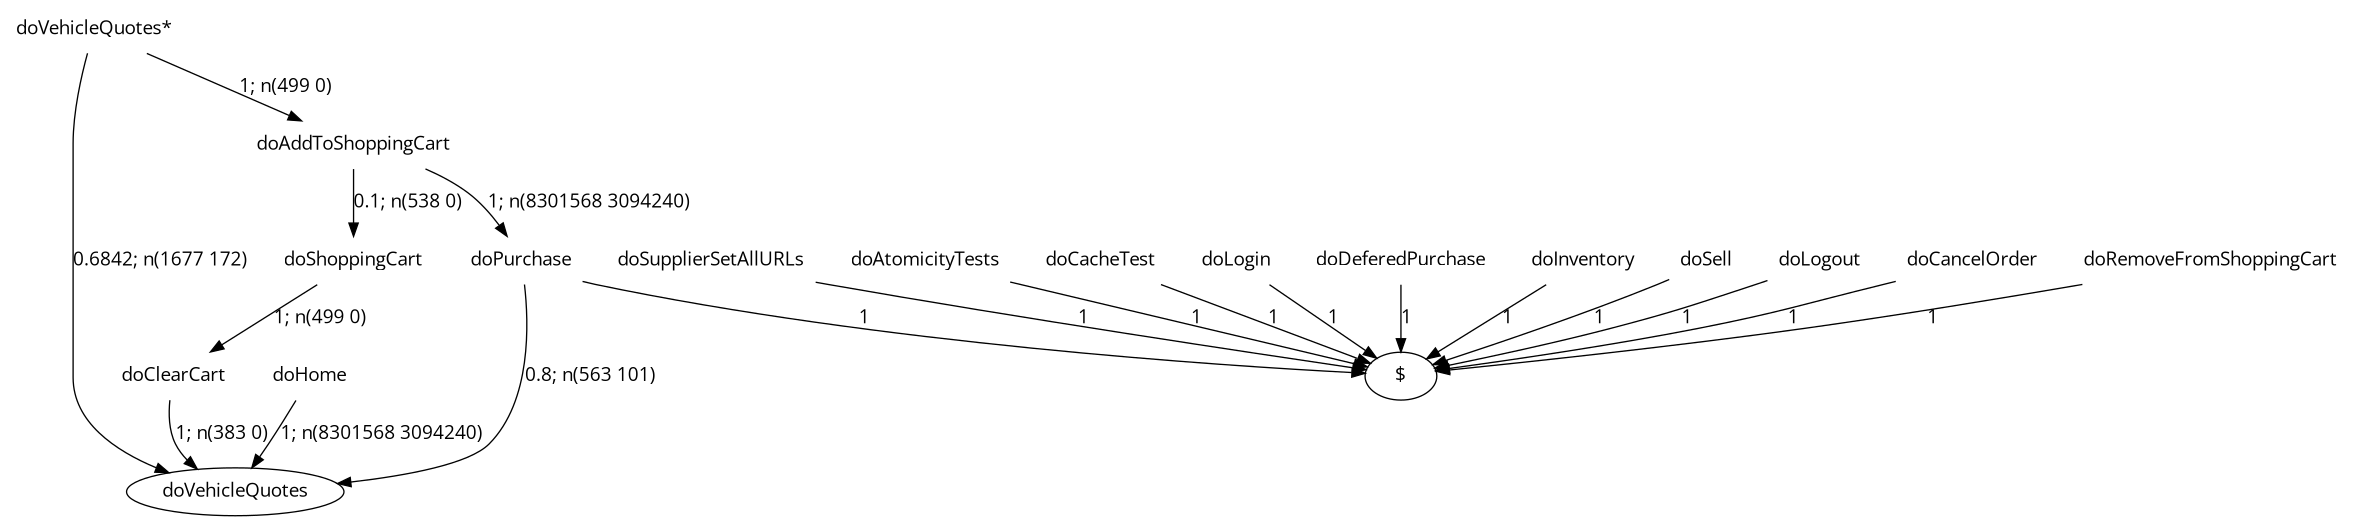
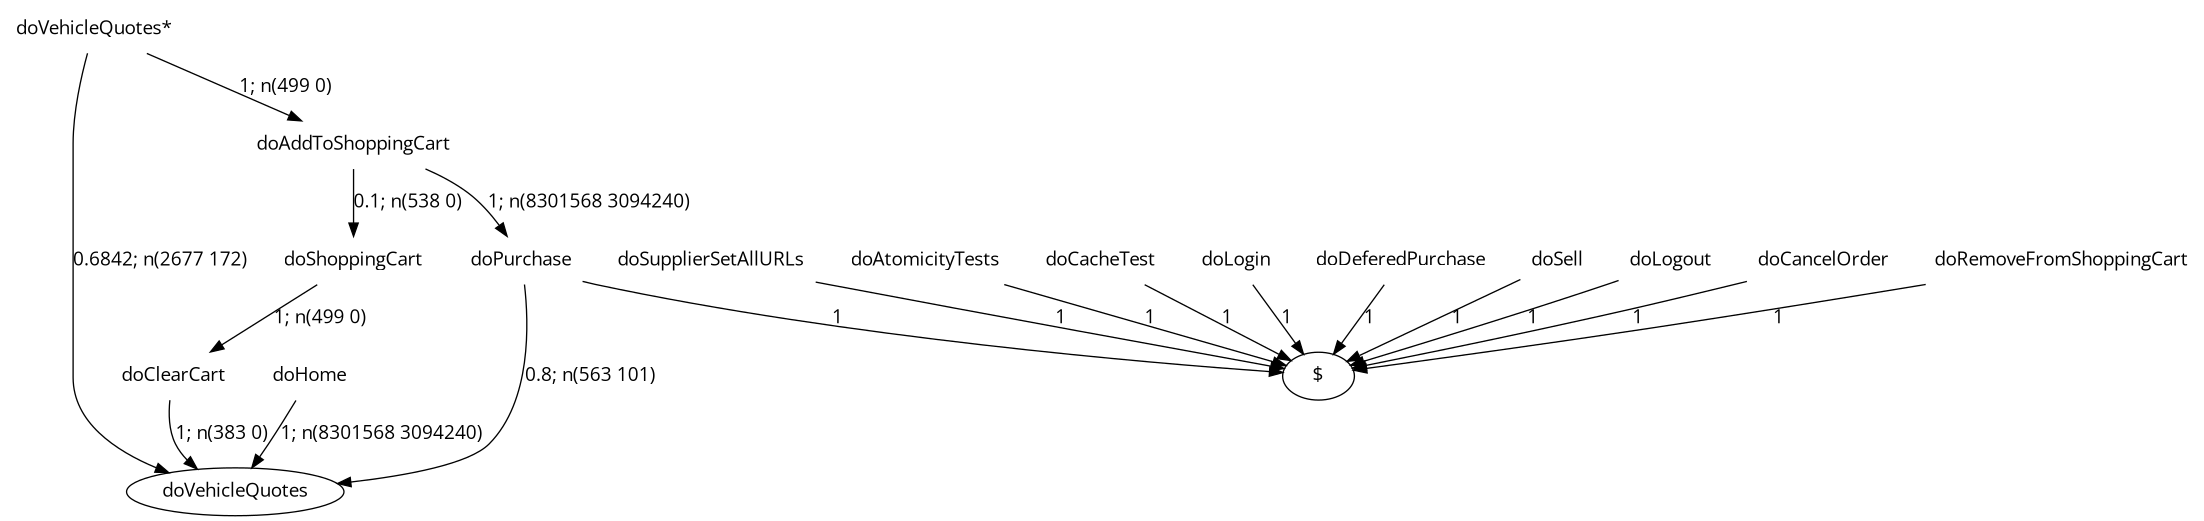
edge "doVehicleQuotes*" -> "doVehicleQuotes": label "0.6842; n(1677 172)" -> "0.6842; n(2677 172)"
node "doInventory": removed
